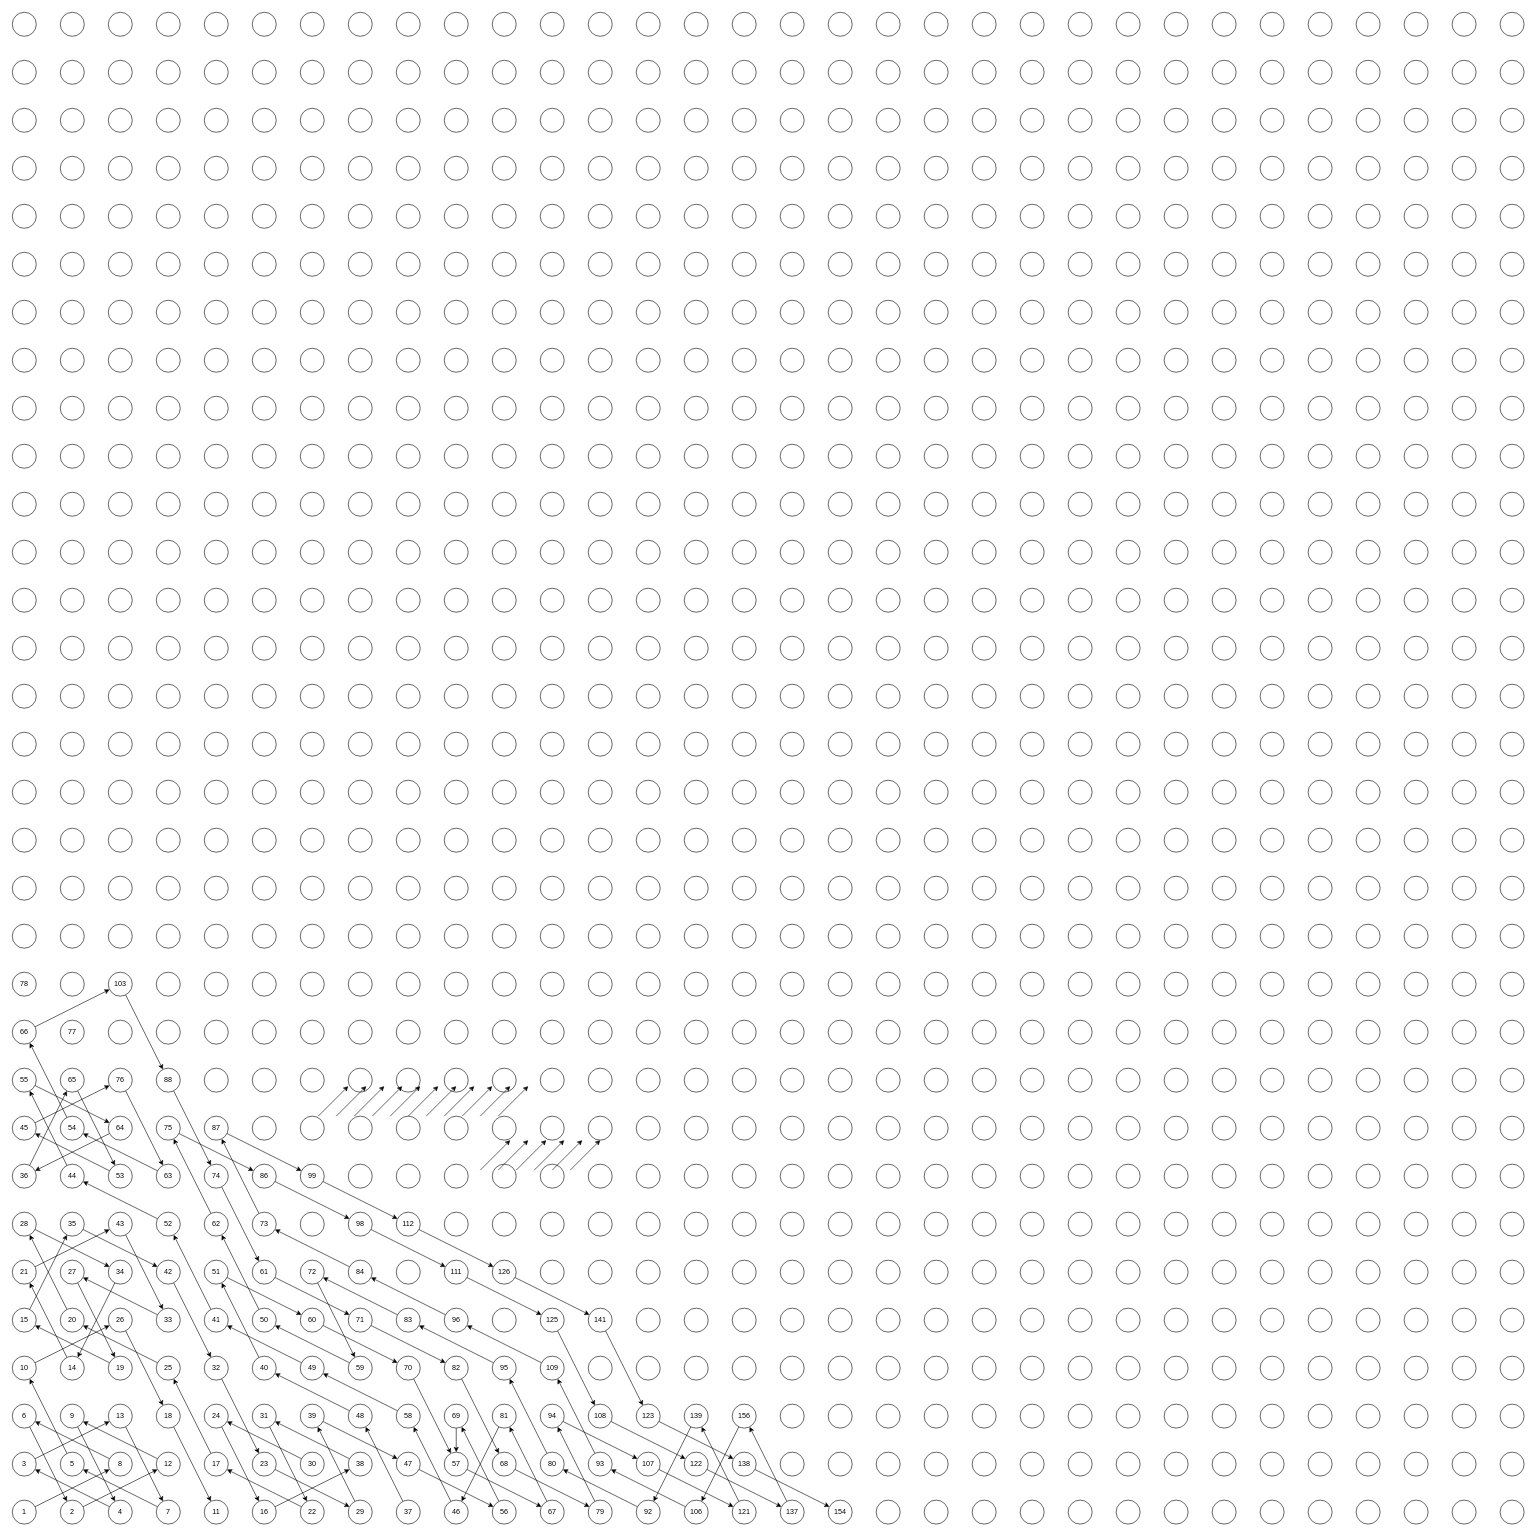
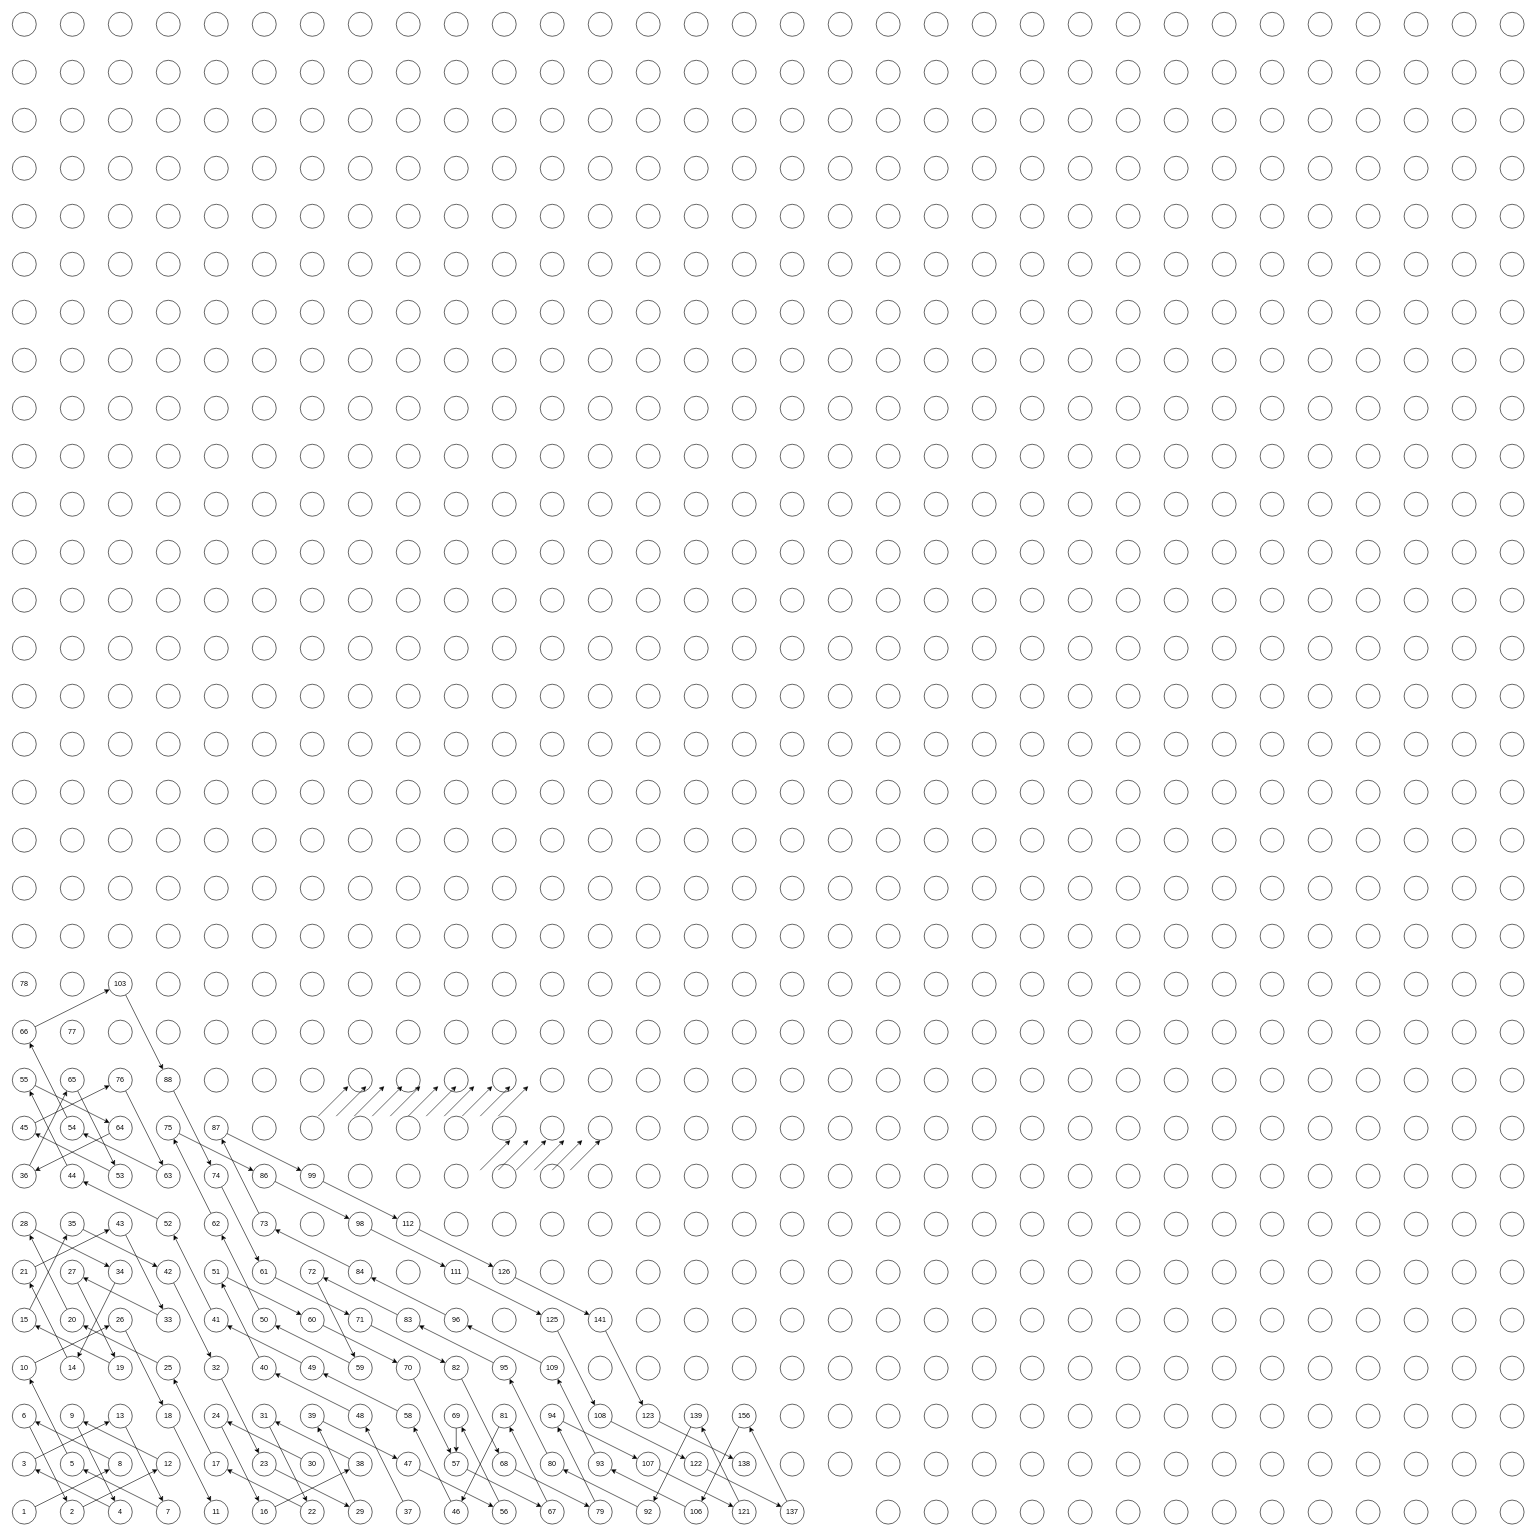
edge "138" -> "154": removed
node "154": removed
